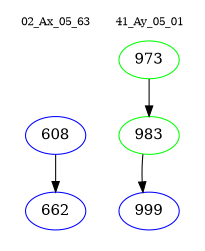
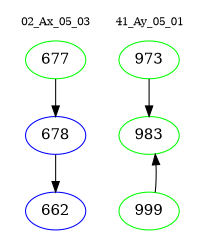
cluster "02_Ax_05_63": label "02_Ax_05_63" -> "02_Ax_05_03"
node "677": added
node "608": label "608" -> "678"
edge "983" -> "999": reversed
node "999": color blue -> green
